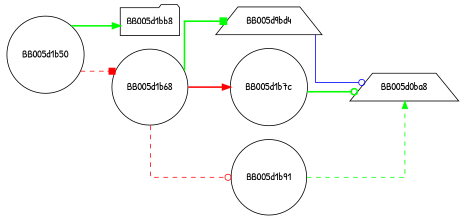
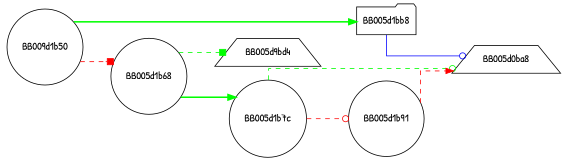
edge "BB005d1b68" -> "BB005d9bd4": style bold -> dashed
node "BB005d1b50": label "BB005d1b50" -> "BB009d1b50"
edge "BB005d9bd4" -> "BB005d0ba8": now "BB005d1bb8" -> "BB005d0ba8"
edge "BB005d1b68" -> "BB005d1b7c": color red -> green
edge "BB005d1b7c" -> "BB005d0ba8": style bold -> dashed
edge "BB005d1b68" -> "BB005d1b91": now "BB005d1b7c" -> "BB005d1b91"
edge "BB005d1b91" -> "BB005d0ba8": color green -> red
